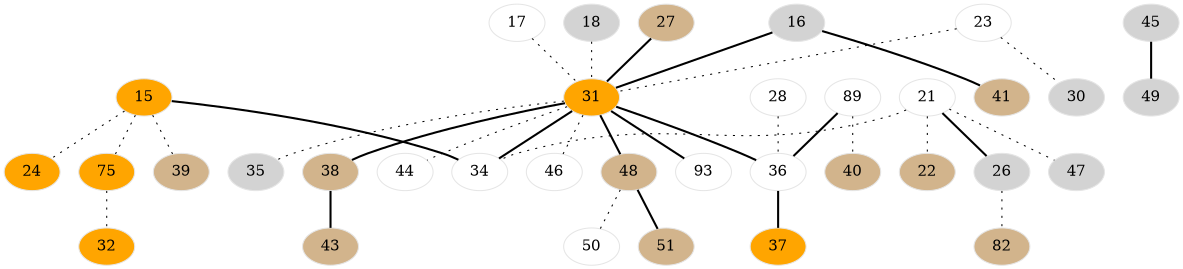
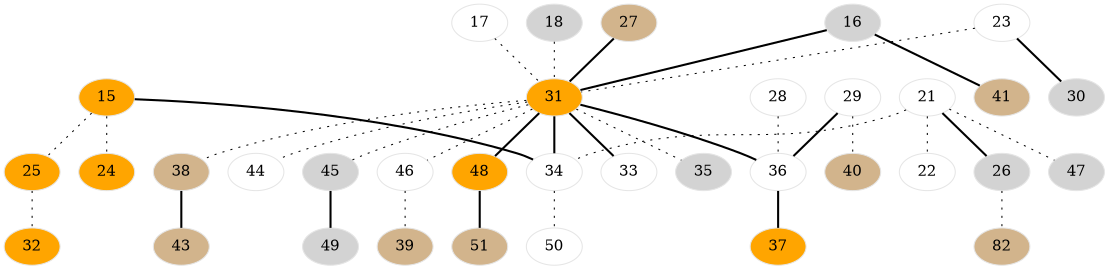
edge "23" -- "30": style dotted -> bold
node "89": label "89" -> "29"
edge "31" -- "38": style bold -> dotted
edge "31" -- "45": added
edge "15" -- "39": now "46" -- "39"
node "75": label "75" -> "25"
node "48": fillcolor tan -> orange
node "93": label "93" -> "33"
node "22": fillcolor tan -> white
edge "48" -- "50": now "34" -- "50"
